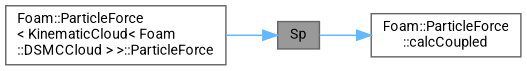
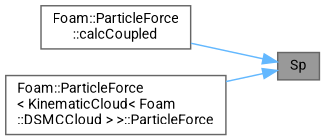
edge "Sp" -> "Foam::ParticleForce ::calcCoupled": reversed
